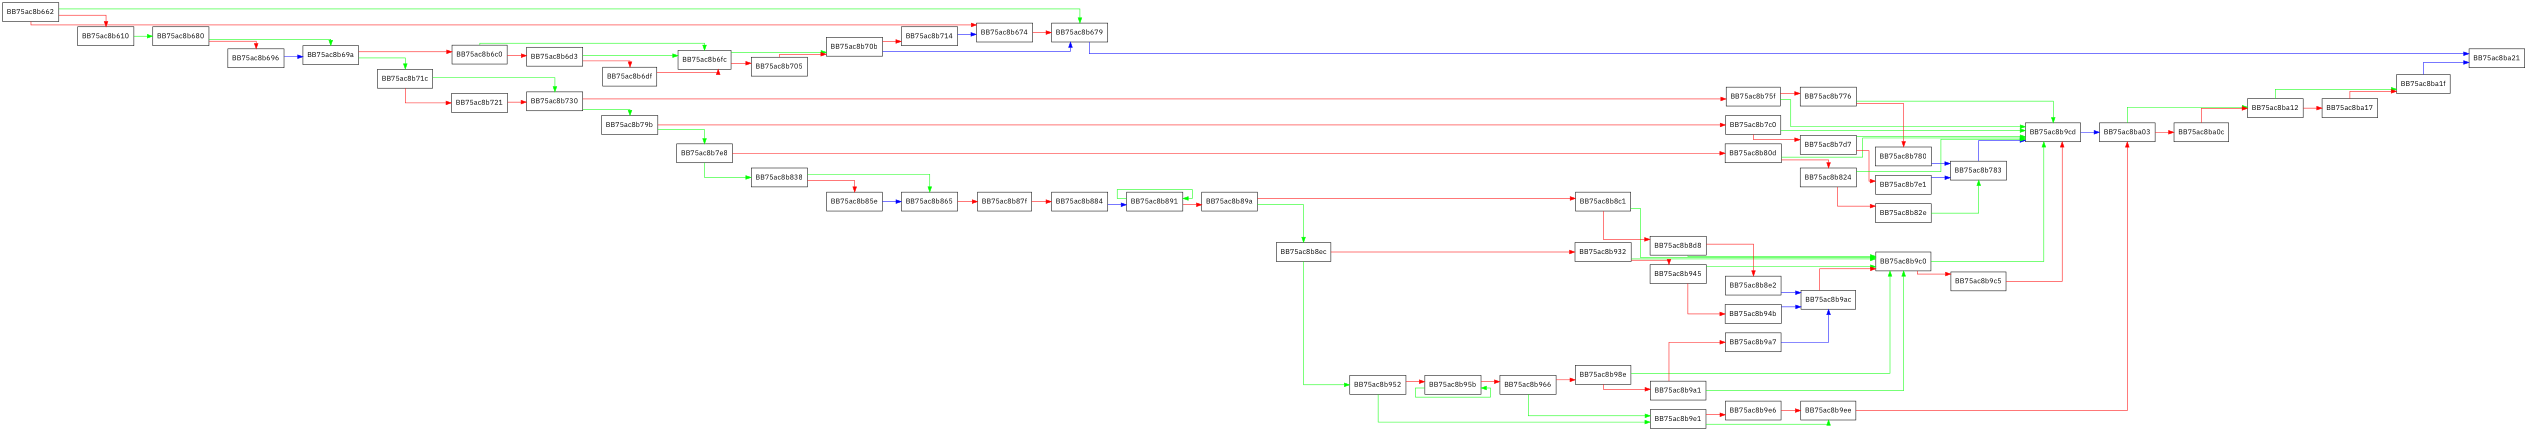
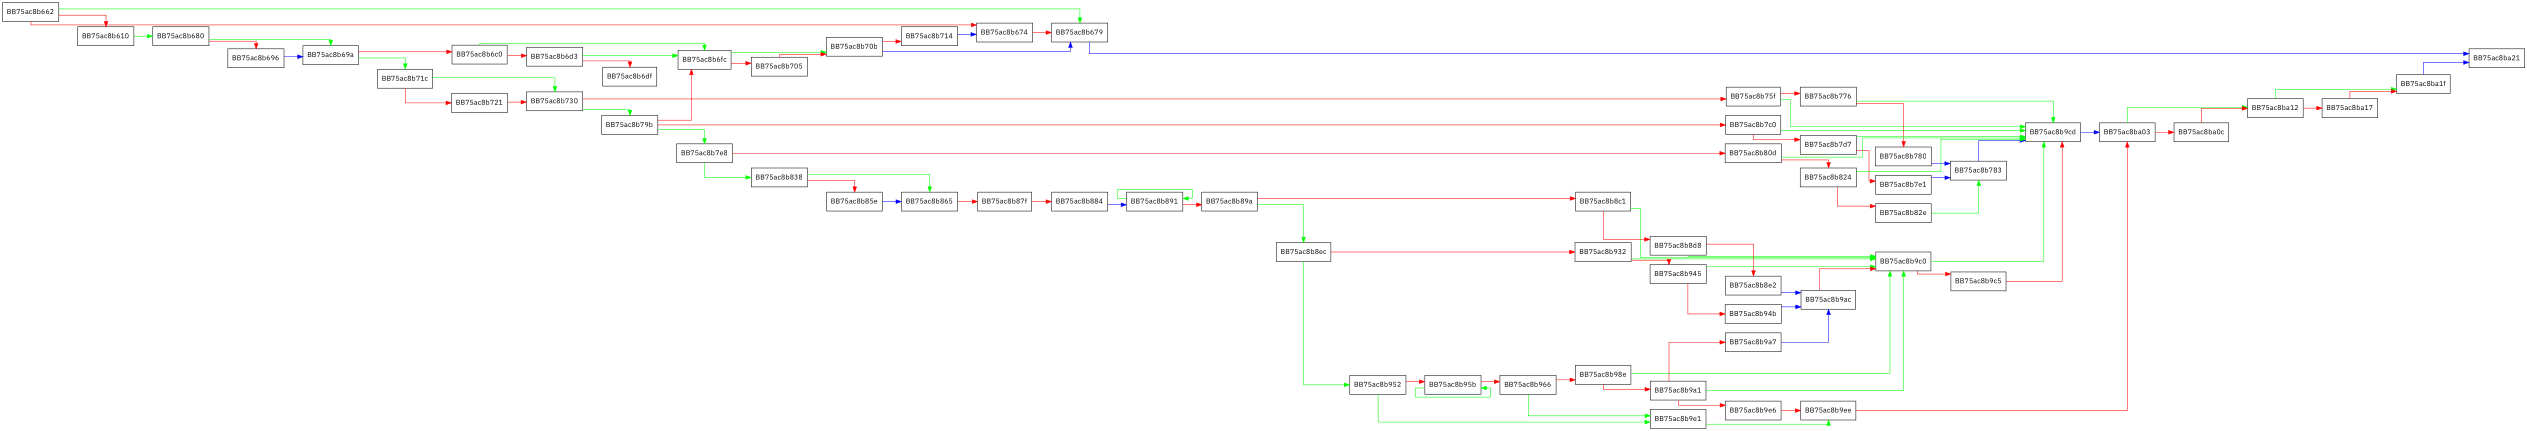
edge "BB75ac8b6df" -> "BB75ac8b6fc": now "BB75ac8b79b" -> "BB75ac8b6fc"
edge "BB75ac8b9e1" -> "BB75ac8b9e6": now "BB75ac8b9a1" -> "BB75ac8b9e6"
